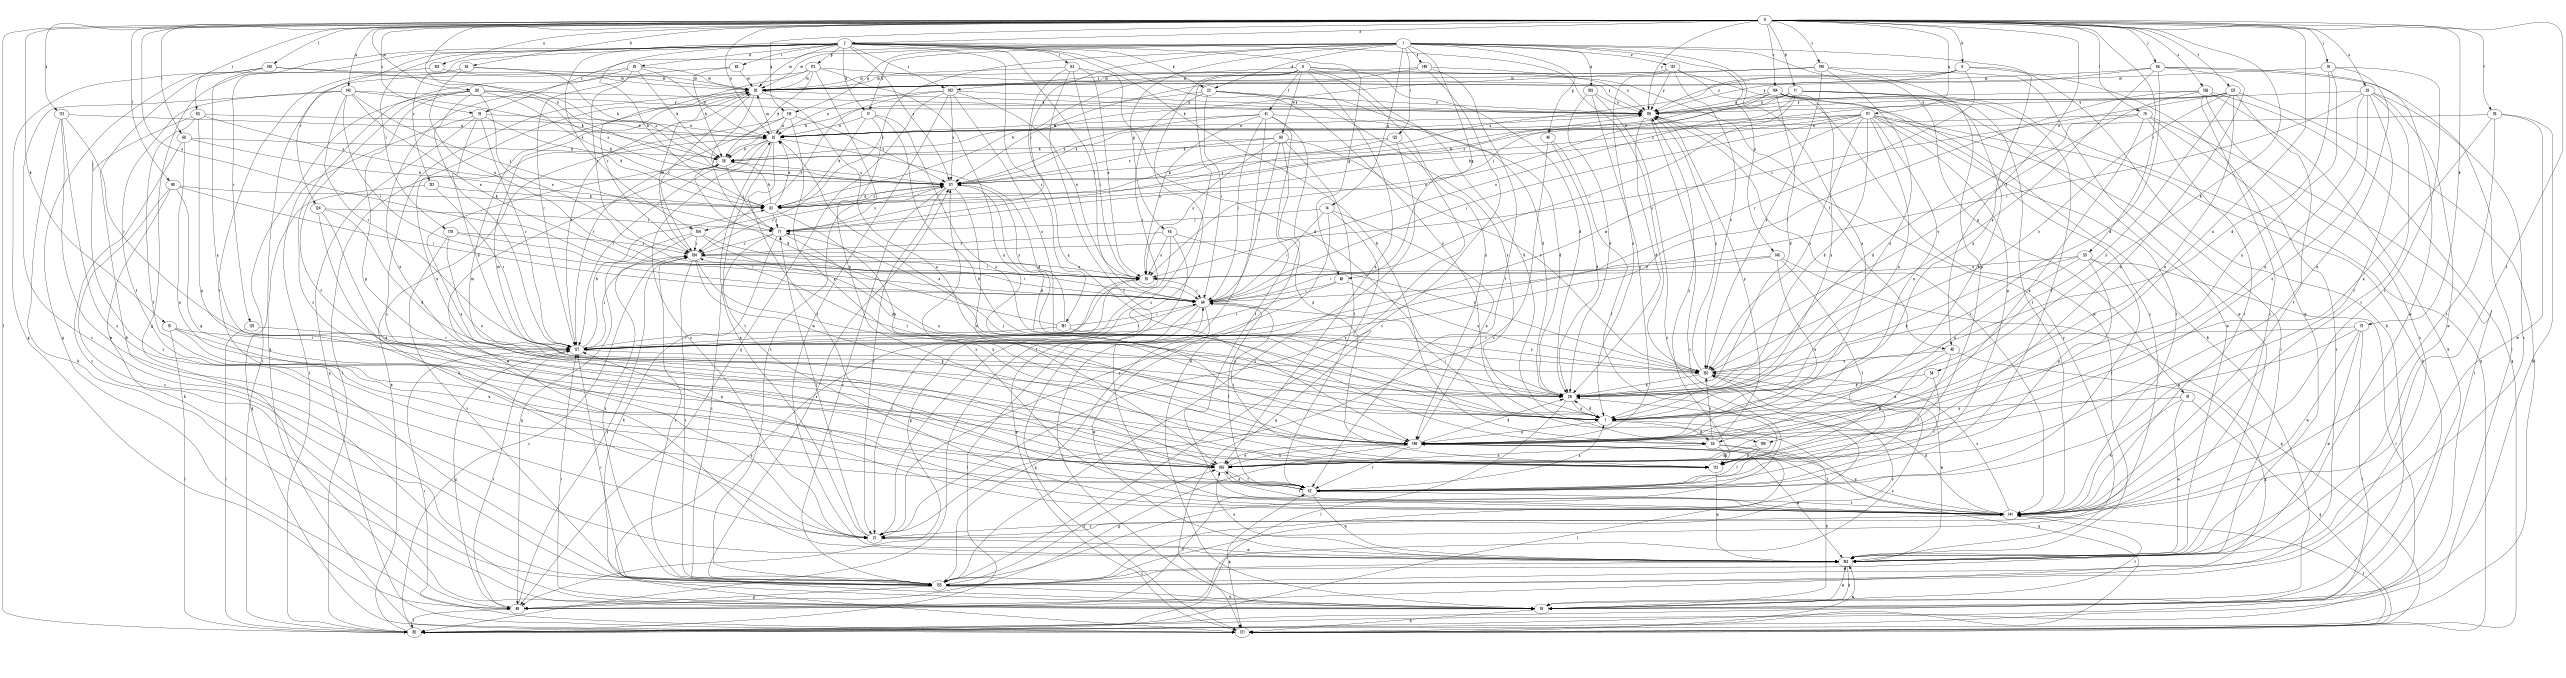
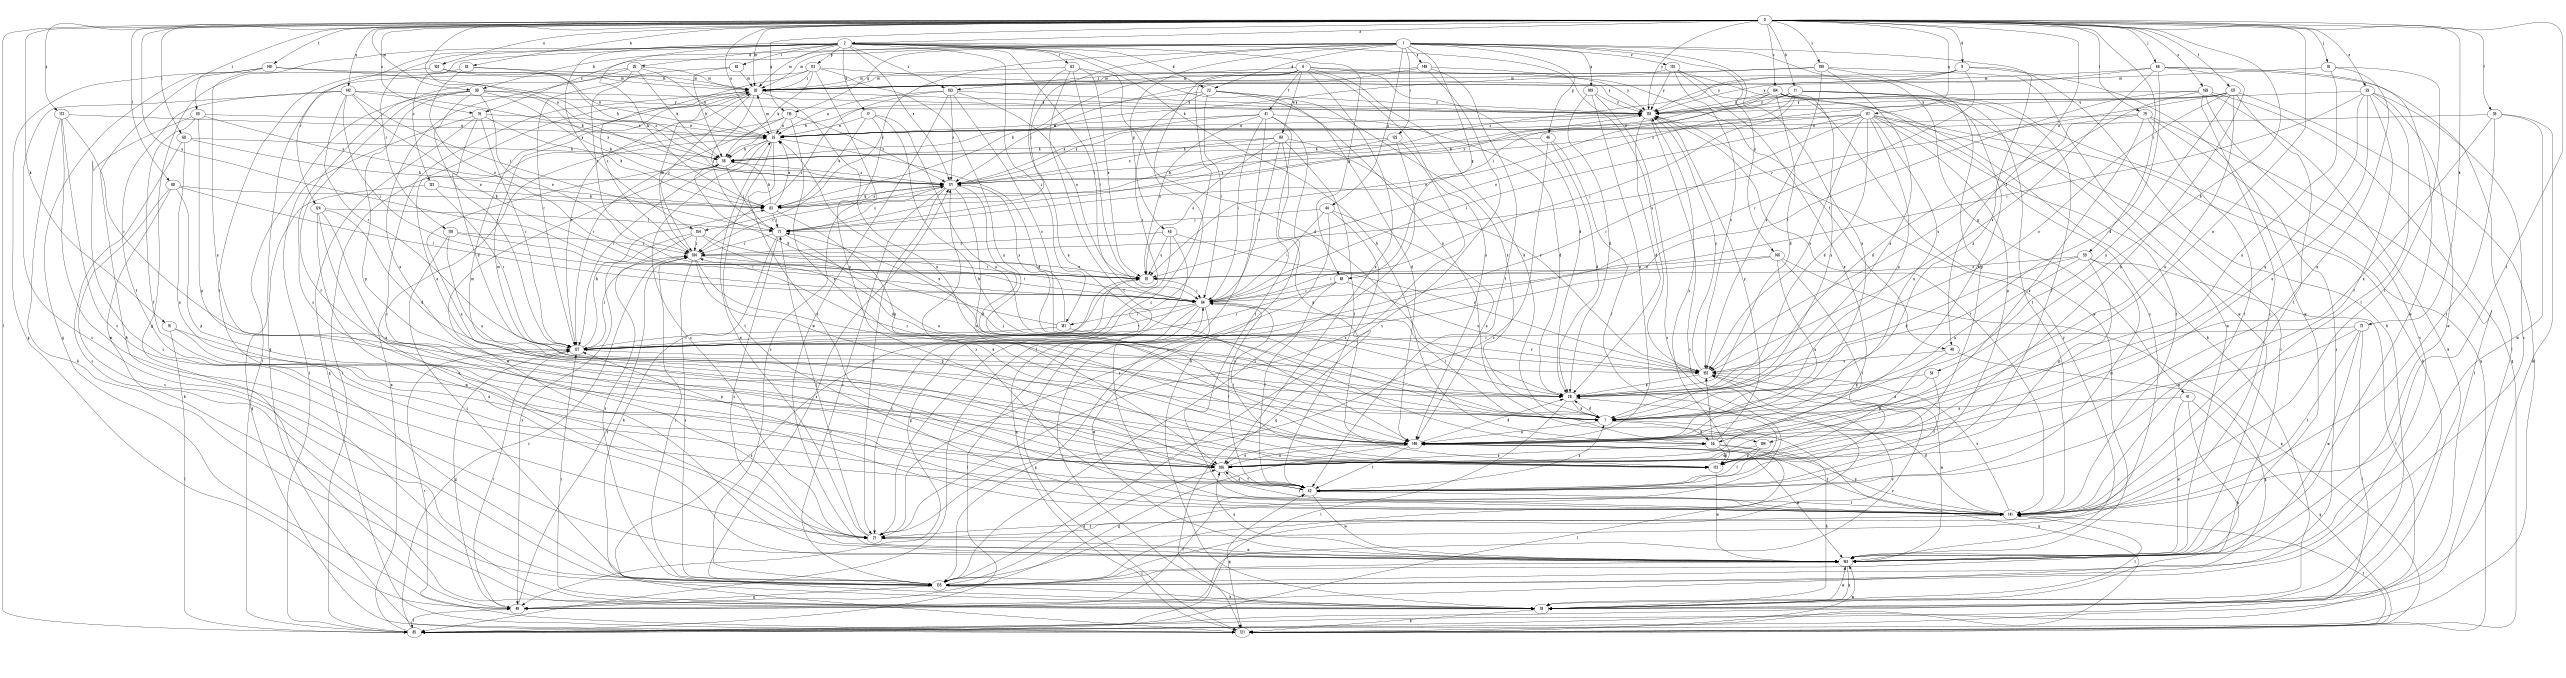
edge "0" -> "92": added, label "m"
edge "1" -> "12": now "1" -> "90"
edge "112" -> "92": label "m" -> "z"
edge "102" -> "99": added, label "n"
edge "46" -> "56": added, label "h"
edge "22" -> "28": now "22" -> "148"
edge "117" -> "83": removed, label "b"
node "14": label "14" -> "44"
node "170": label "170" -> "179"
edge "117" -> "127": label "w" -> "r"
edge "151" -> "7": now "151" -> "106"
edge "181" -> "64": reversed
edge "70" -> "28": removed, label "d"
node "125": removed
edge "171" -> "28": now "171" -> "148"
edge "76" -> "127": removed, label "r"
edge "183" -> "49": removed, label "g"
edge "59" -> "42": label "f" -> "m"
edge "154" -> "49": label "g" -> "x"
edge "73" -> "141": label "w" -> "t"
edge "47" -> "141": now "47" -> "78"
edge "40" -> "42": now "48" -> "42"
edge "71" -> "135": now "71" -> "163"
edge "124" -> "163": added, label "w"
edge "135" -> "127": removed, label "r"
